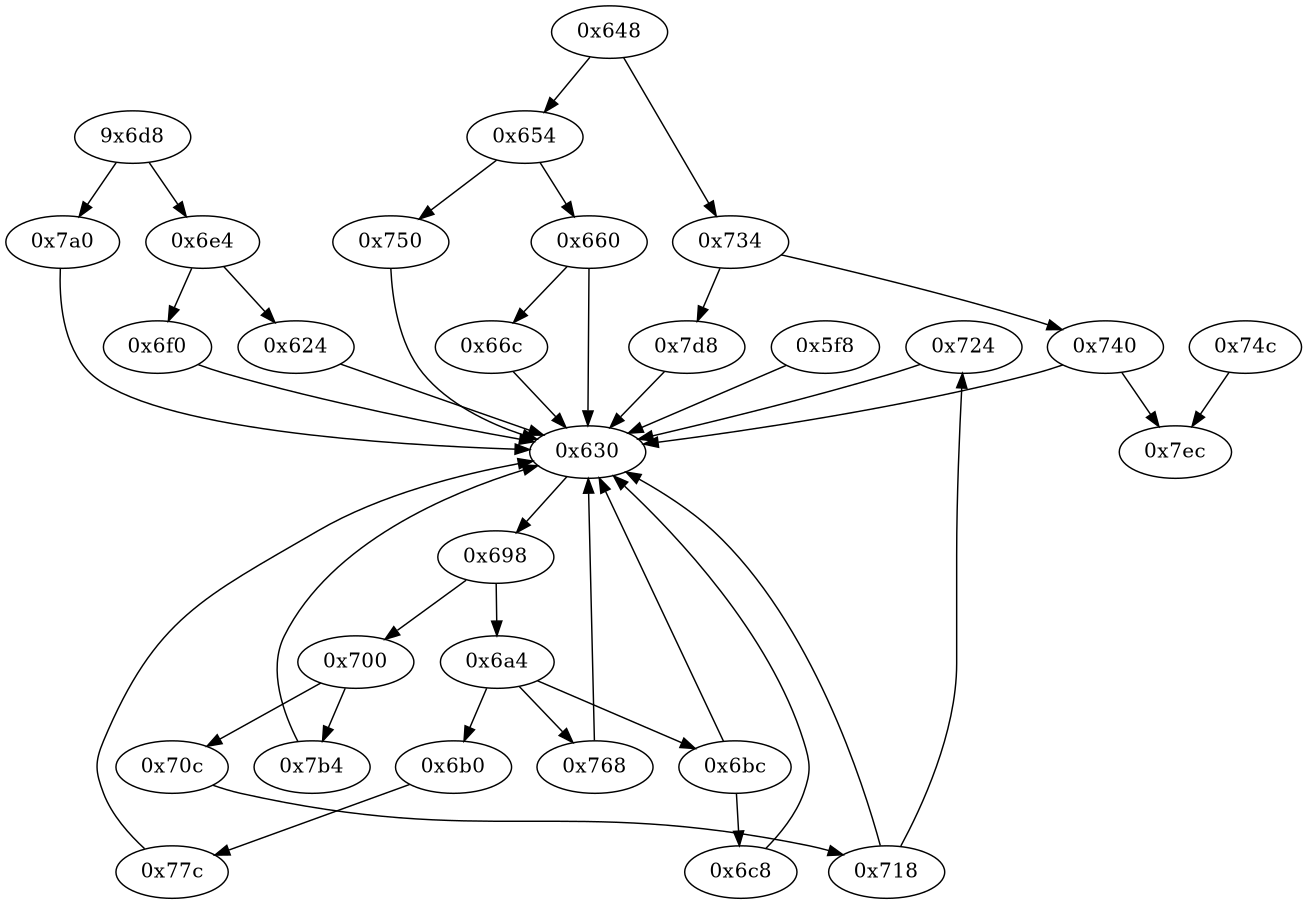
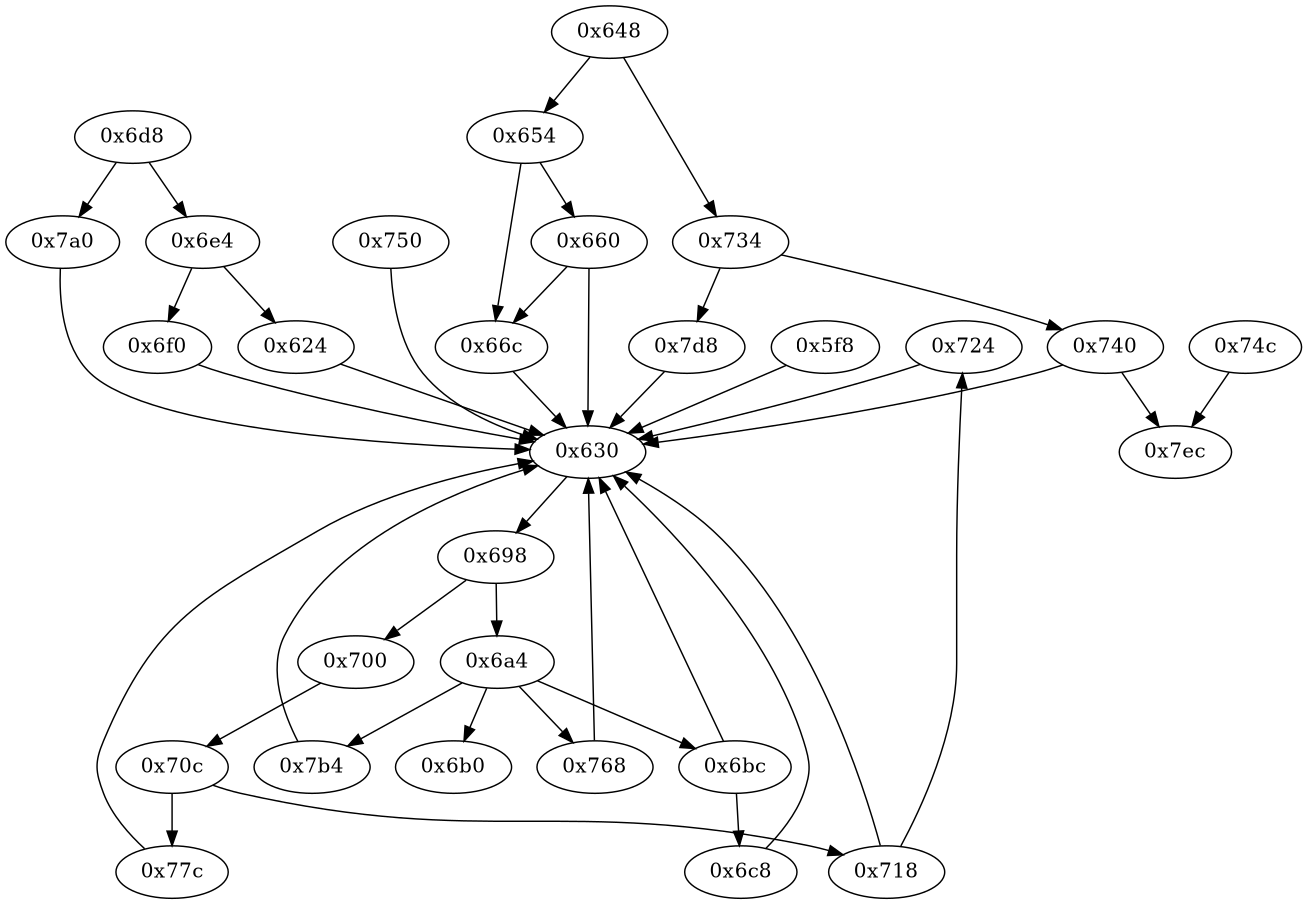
node "9x6d8": label "9x6d8" -> "0x6d8"
edge "0x654" -> "0x750": now "0x654" -> "0x66c"
edge "0x700" -> "0x7b4": now "0x6a4" -> "0x7b4"
edge "0x6b0" -> "0x77c": now "0x70c" -> "0x77c"
